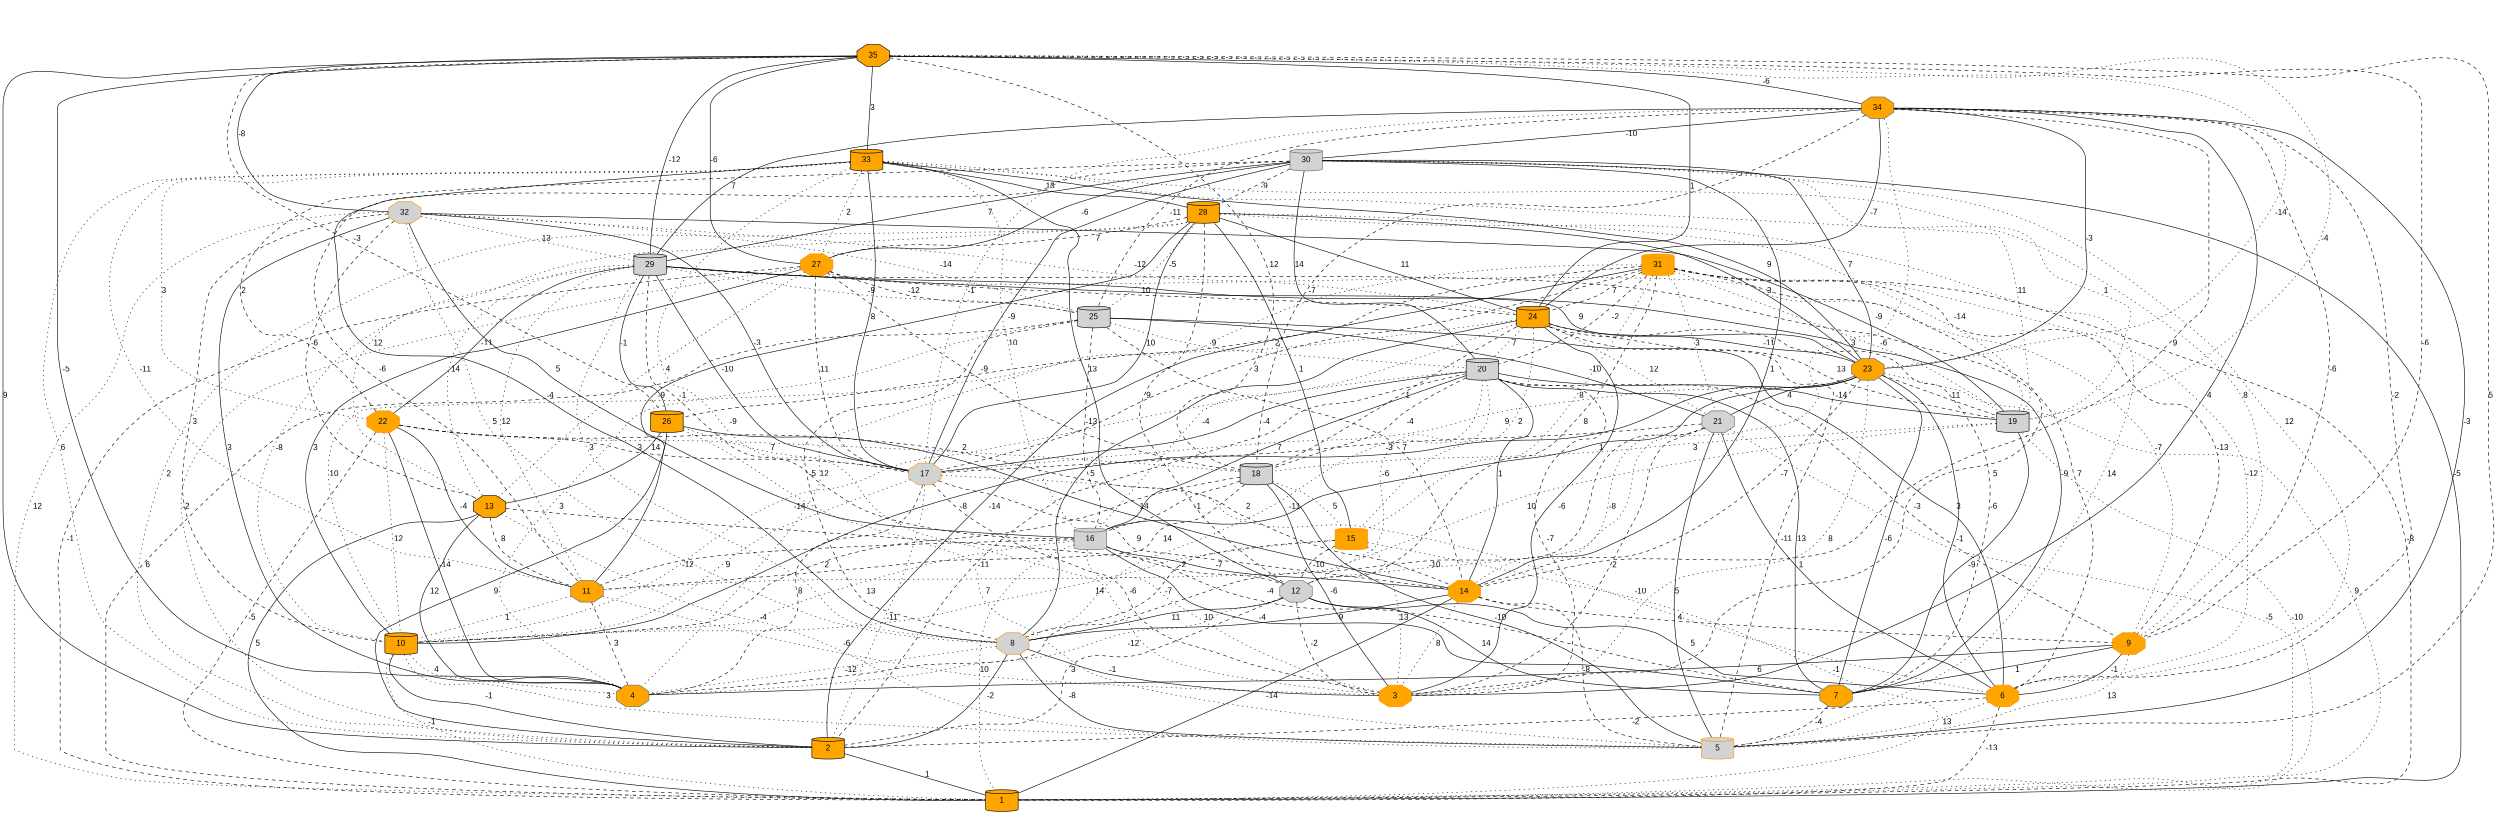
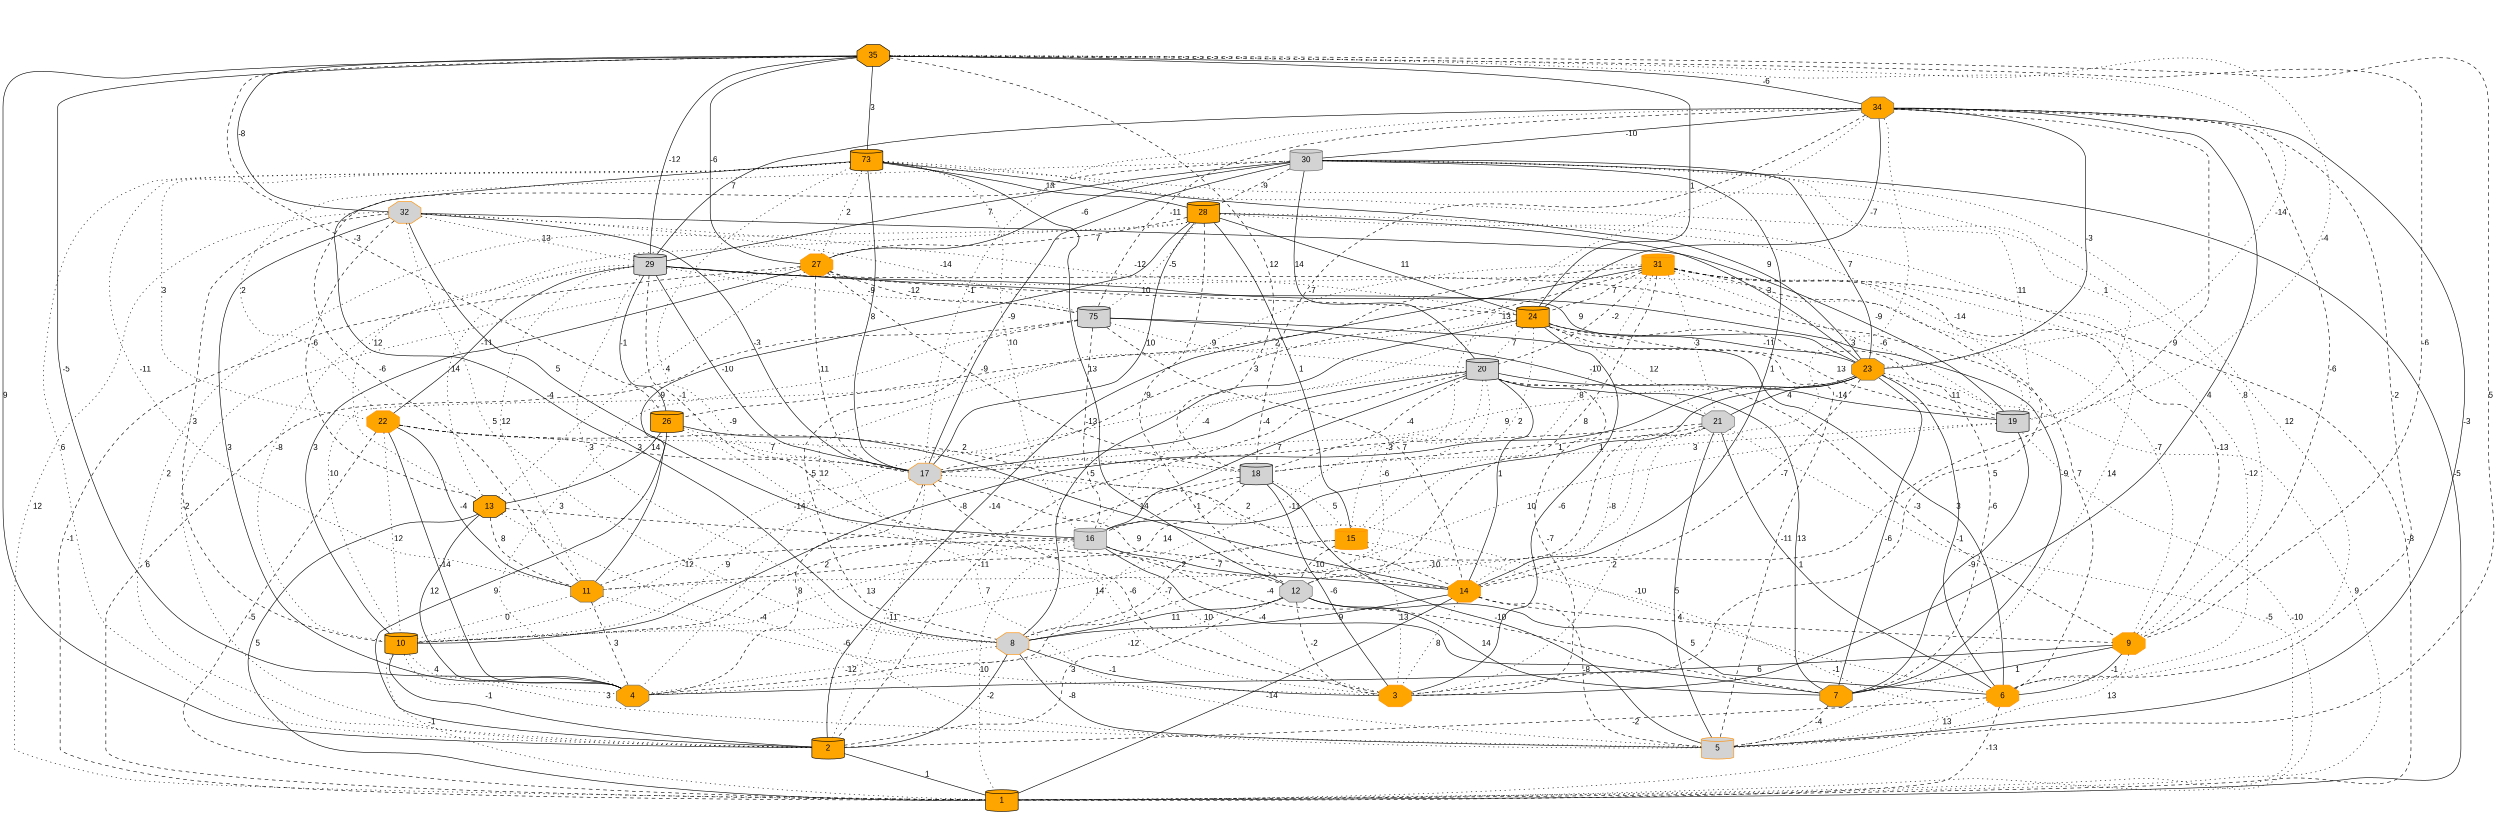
node "33": label "33" -> "73"
edge "30" -- "22": style dashed -> dotted
edge "34" -- "15": added, label "13"
node "25": label "25" -> "75"
edge "24" -- "18": now "21" -- "18"
edge "23" -- "3": removed, label "8"
edge "21" -- "3": style dashed -> dotted
edge "11" -- "10": label "1" -> "0"
